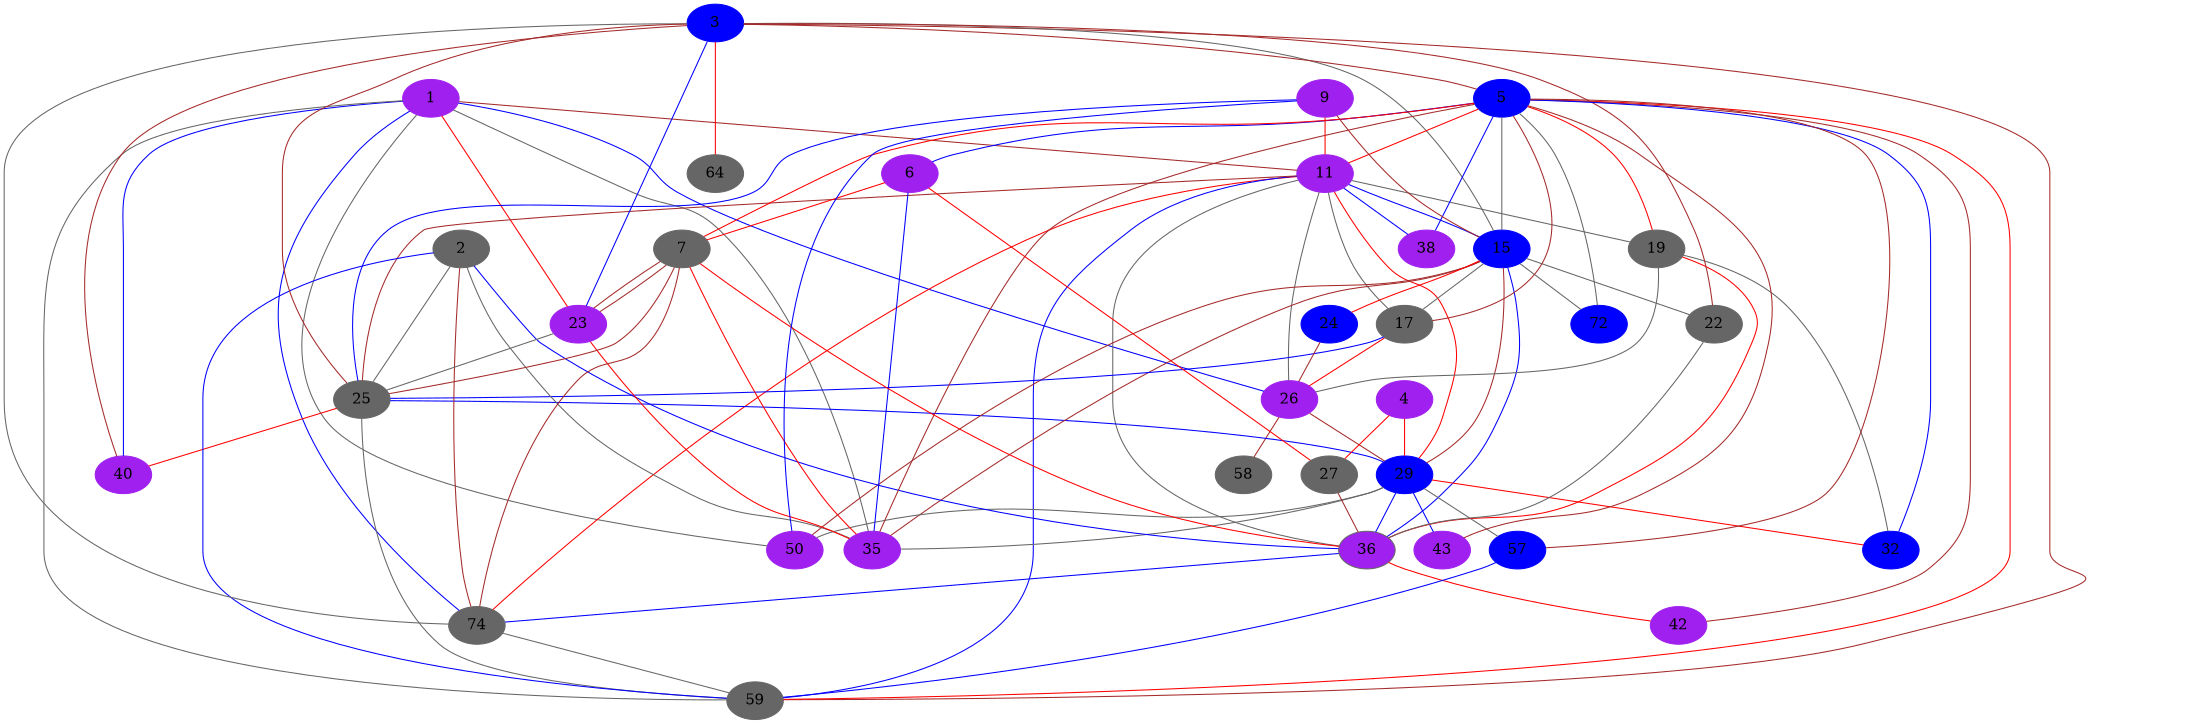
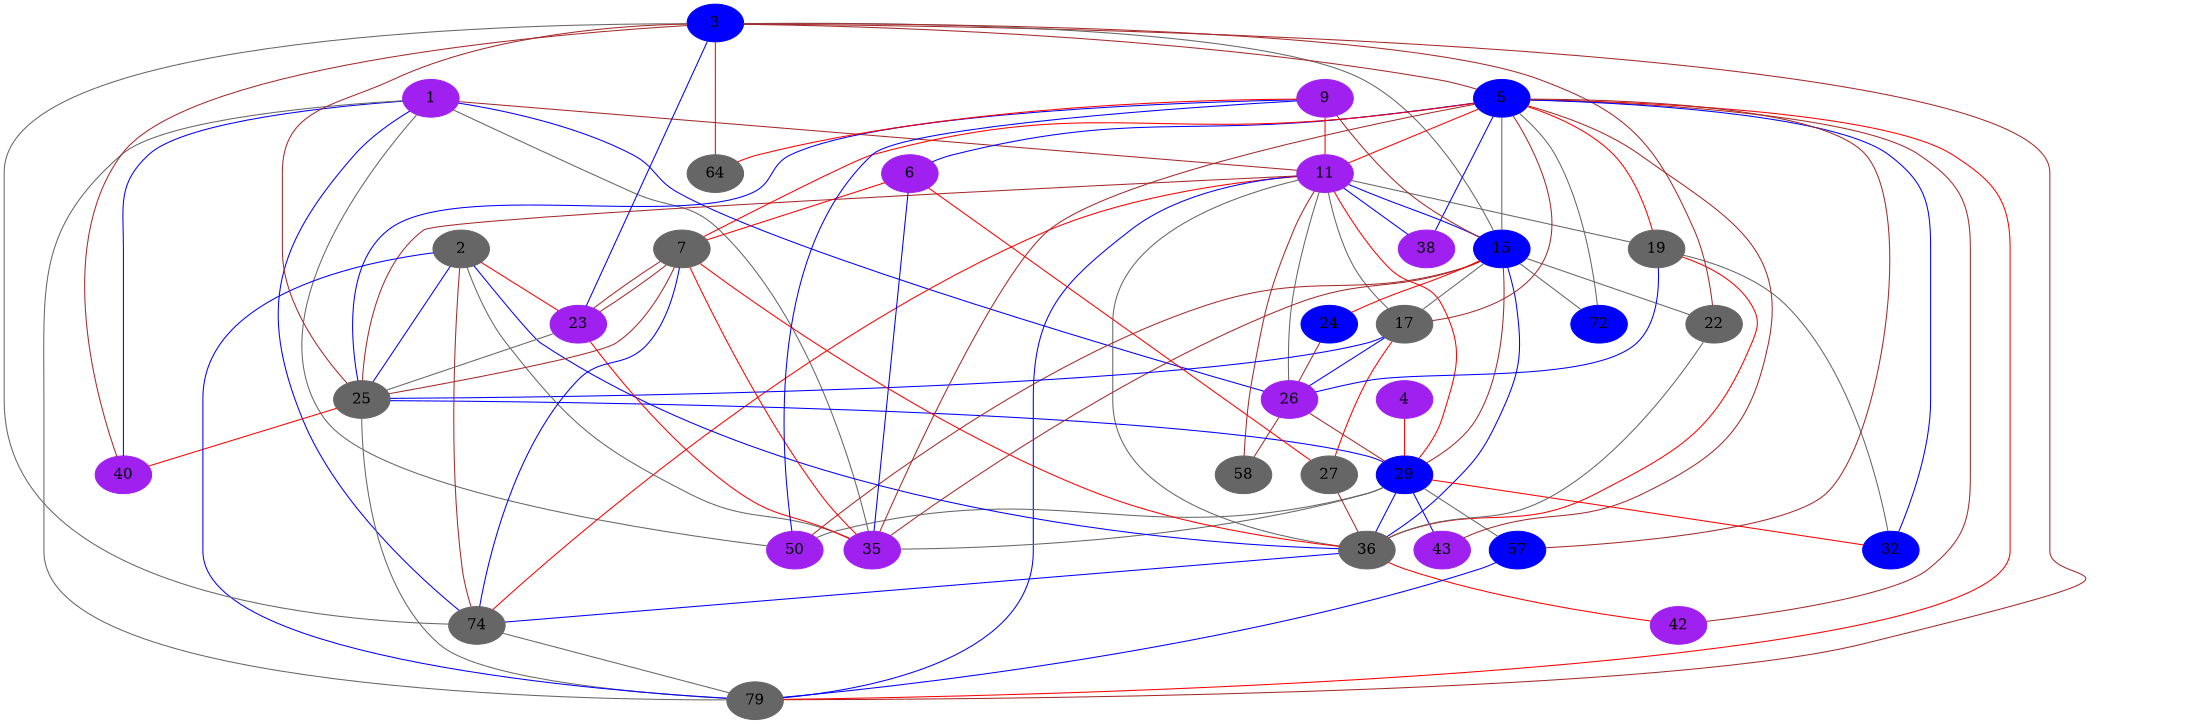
edge "9" -- "64": added
edge "1" -- "23": now "2" -- "23"
edge "2" -- "25": color gray40 -> blue
edge "11" -- "58": added
edge "17" -- "26": color red -> blue
edge "19" -- "26": color gray40 -> blue
edge "7" -- "74": color brown -> blue
edge "4" -- "27": now "17" -- "27"
node "36": fillcolor purple -> gray40
node "59": label "59" -> "79"
